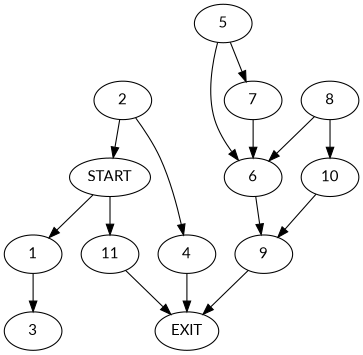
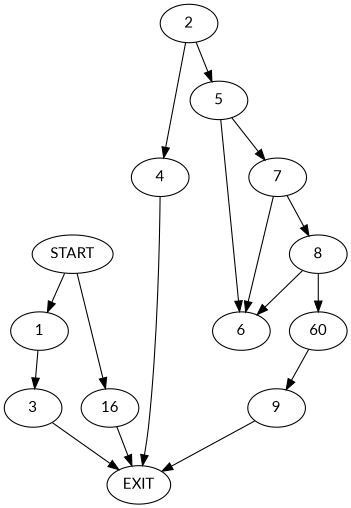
edge "2" -> "START": now "2" -> "5"
node "10": label "10" -> "60"
edge "6" -> "9": removed
edge "7" -> "8": added
node "11": label "11" -> "16"
edge "3" -> "EXIT": added
